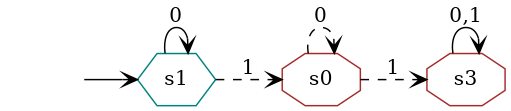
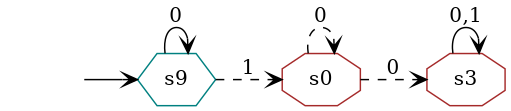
edge "s0" -> "s3": label "1" -> "0"
node "s1": label "s1" -> "s9"
